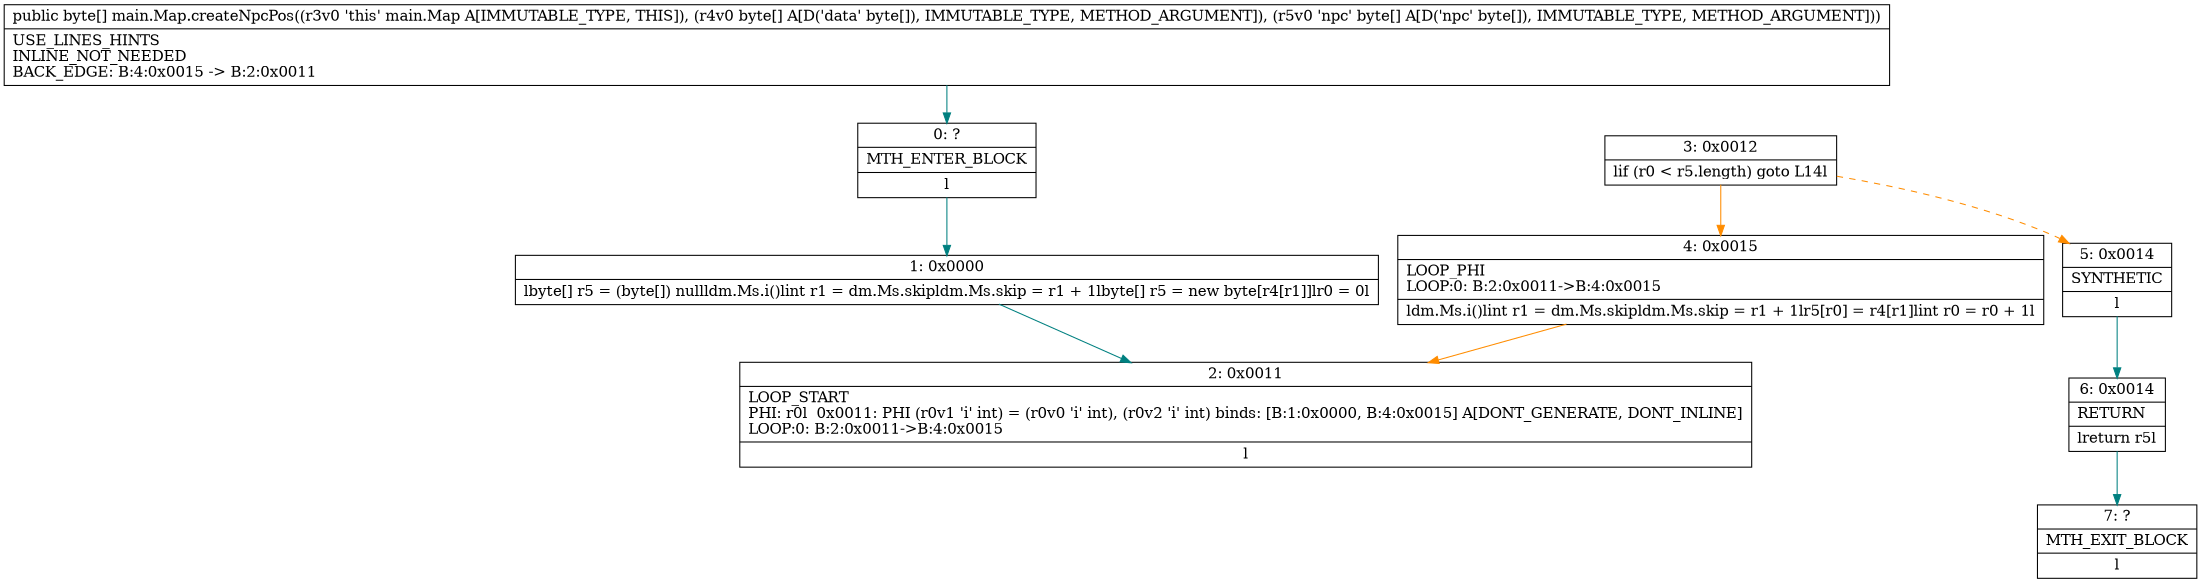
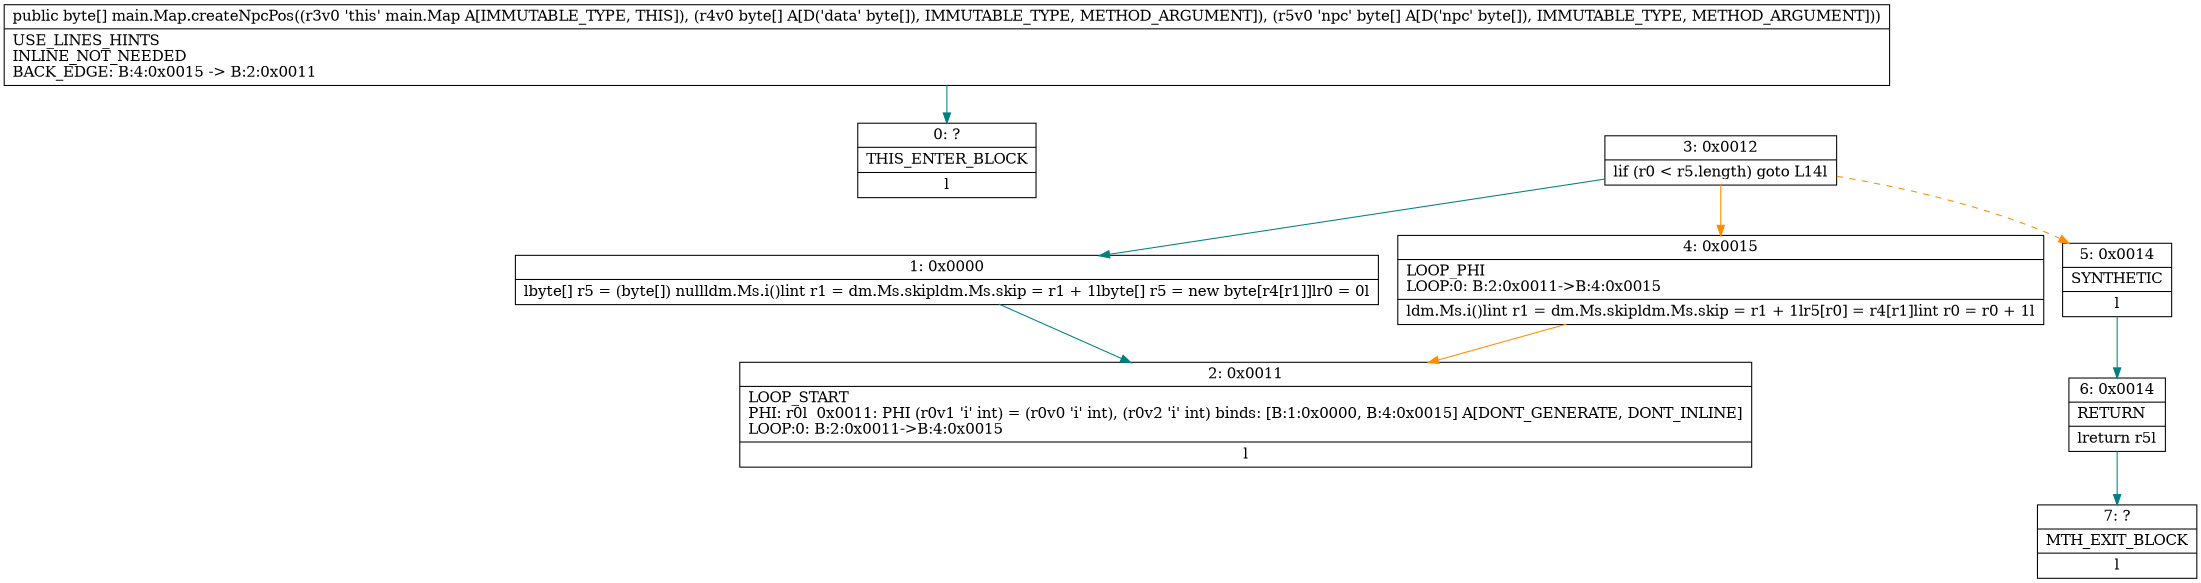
node "0: ?": text "MTH_ENTER_BLOCK" -> "THIS_ENTER_BLOCK"
edge "0: ?" -> "1: 0x0000": now "3: 0x0012" -> "1: 0x0000"
